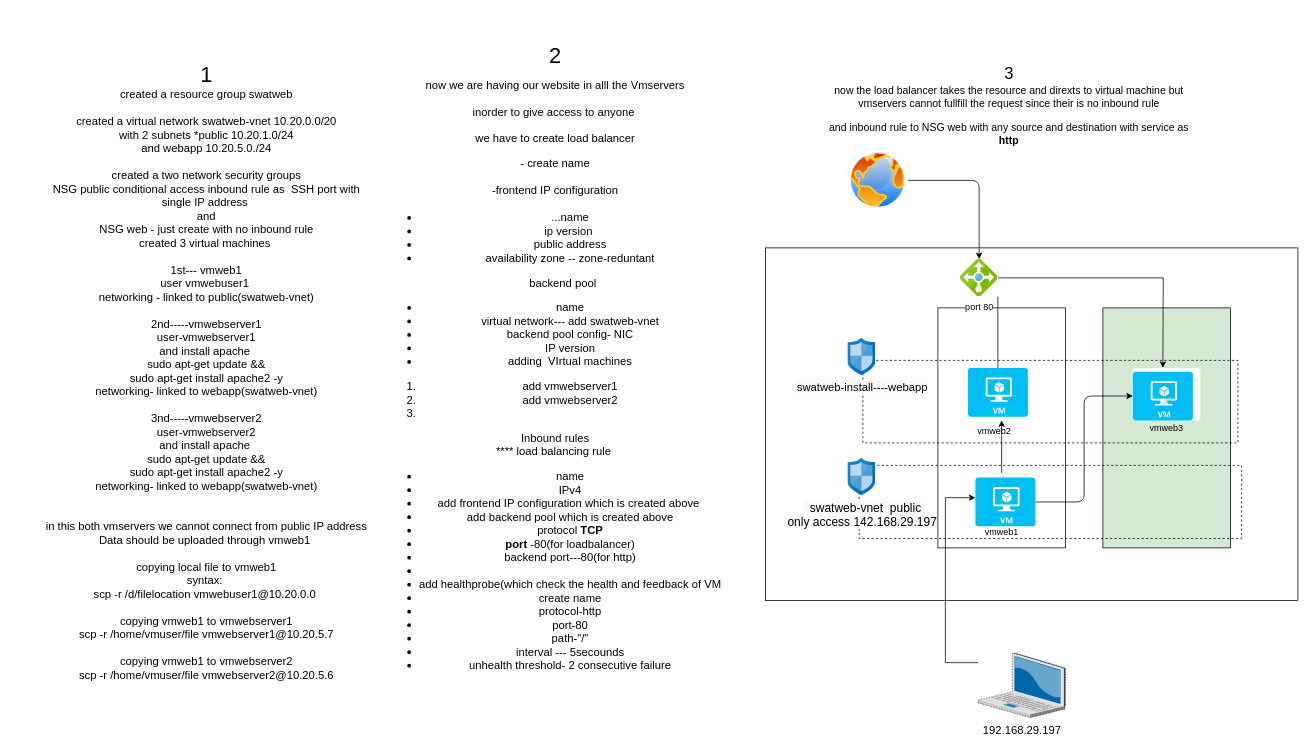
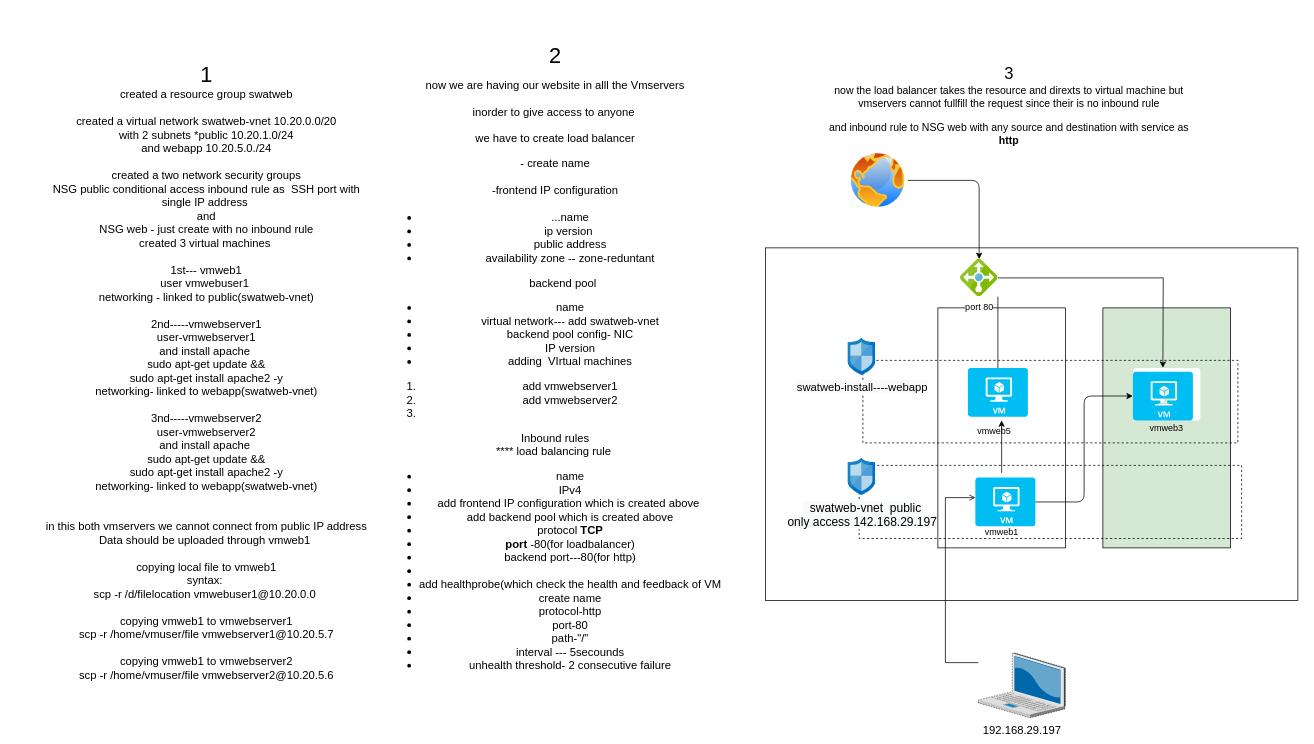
node "vmweb2": label "vmweb2" -> "vmweb5"
edge "192.168.29.197" -> "vmweb1": arrowhead classic -> open
